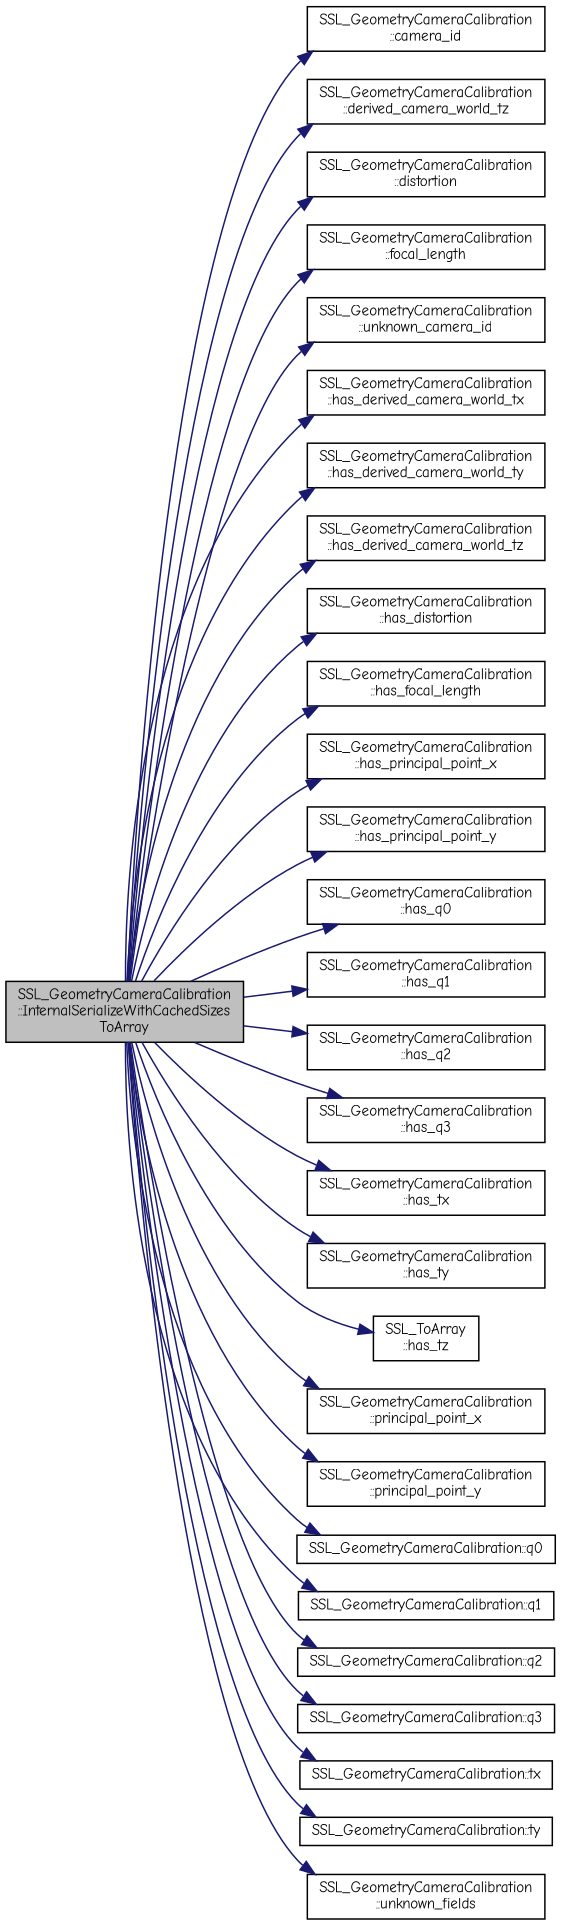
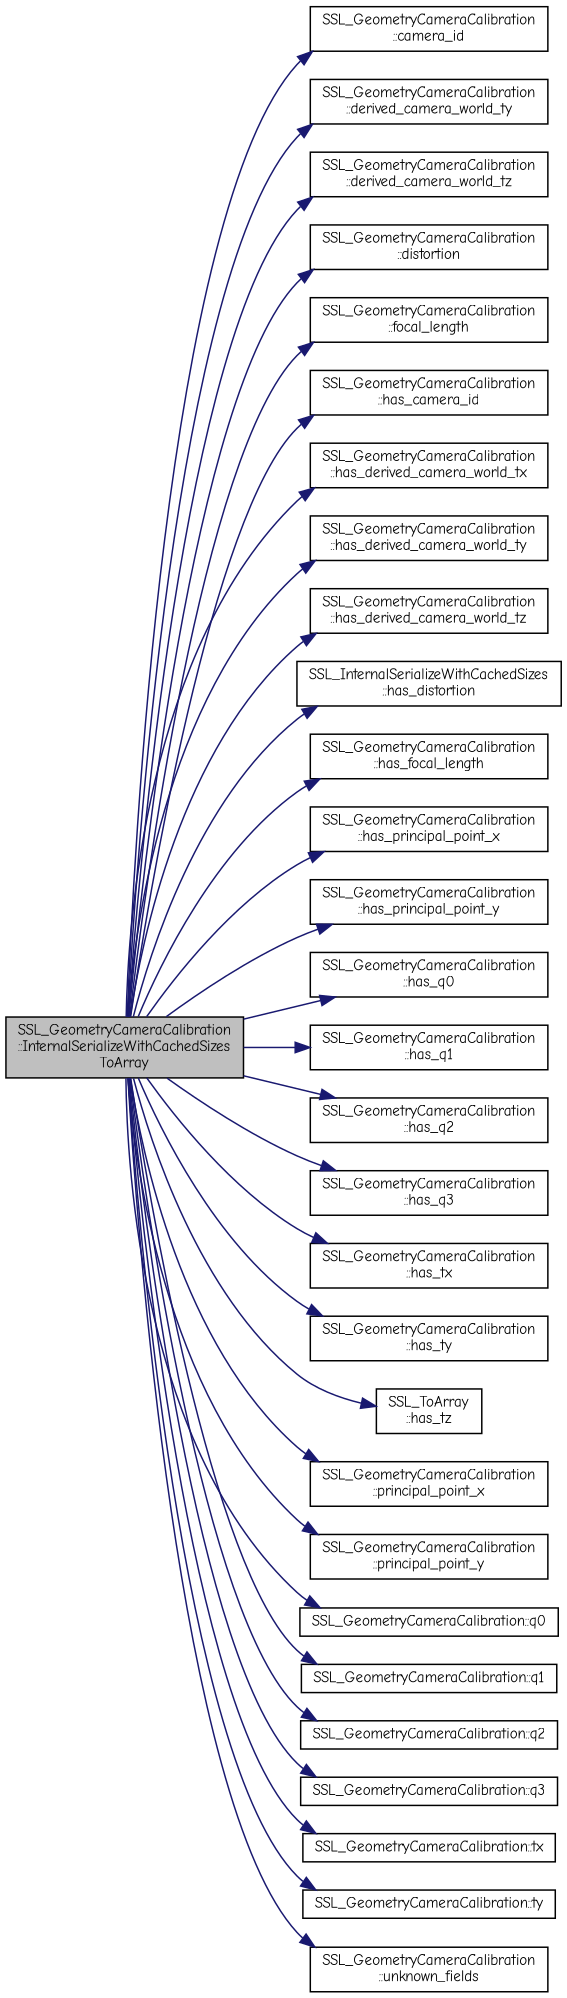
node "SSL_GeometryCameraCalibration ::derived_camera_world_ty": added
node "SSL_GeometryCameraCalibration ::unknown_camera_id": label "SSL_GeometryCameraCalibration ::unknown_camera_id" -> "SSL_GeometryCameraCalibration ::has_camera_id"
node "SSL_GeometryCameraCalibration ::has_distortion": label "SSL_GeometryCameraCalibration ::has_distortion" -> "SSL_InternalSerializeWithCachedSizes ::has_distortion"
